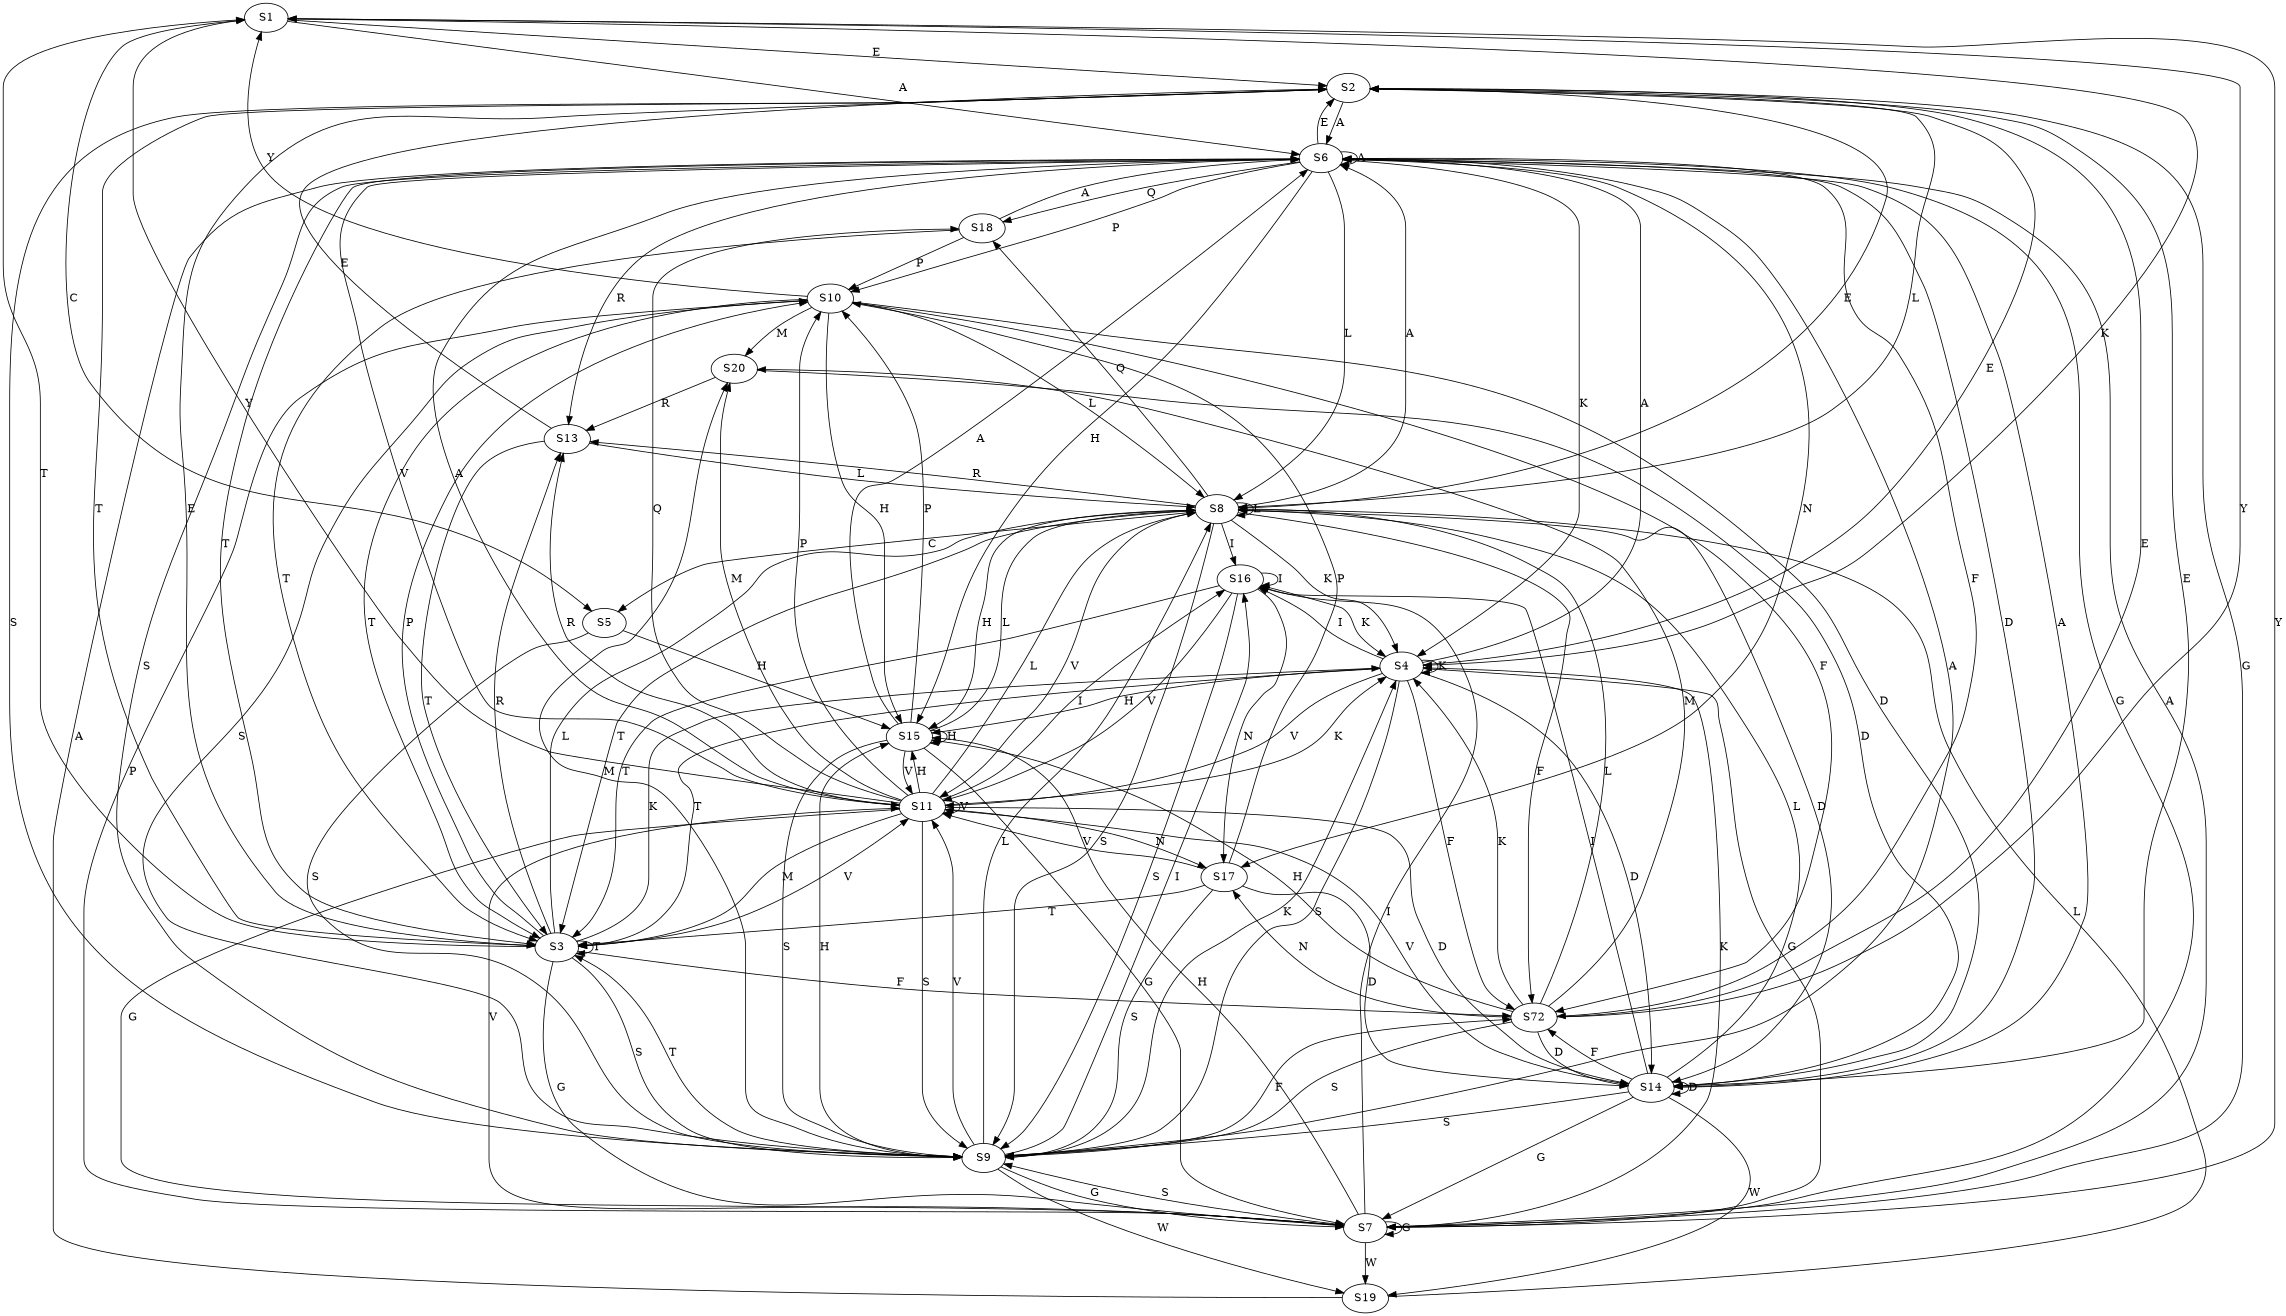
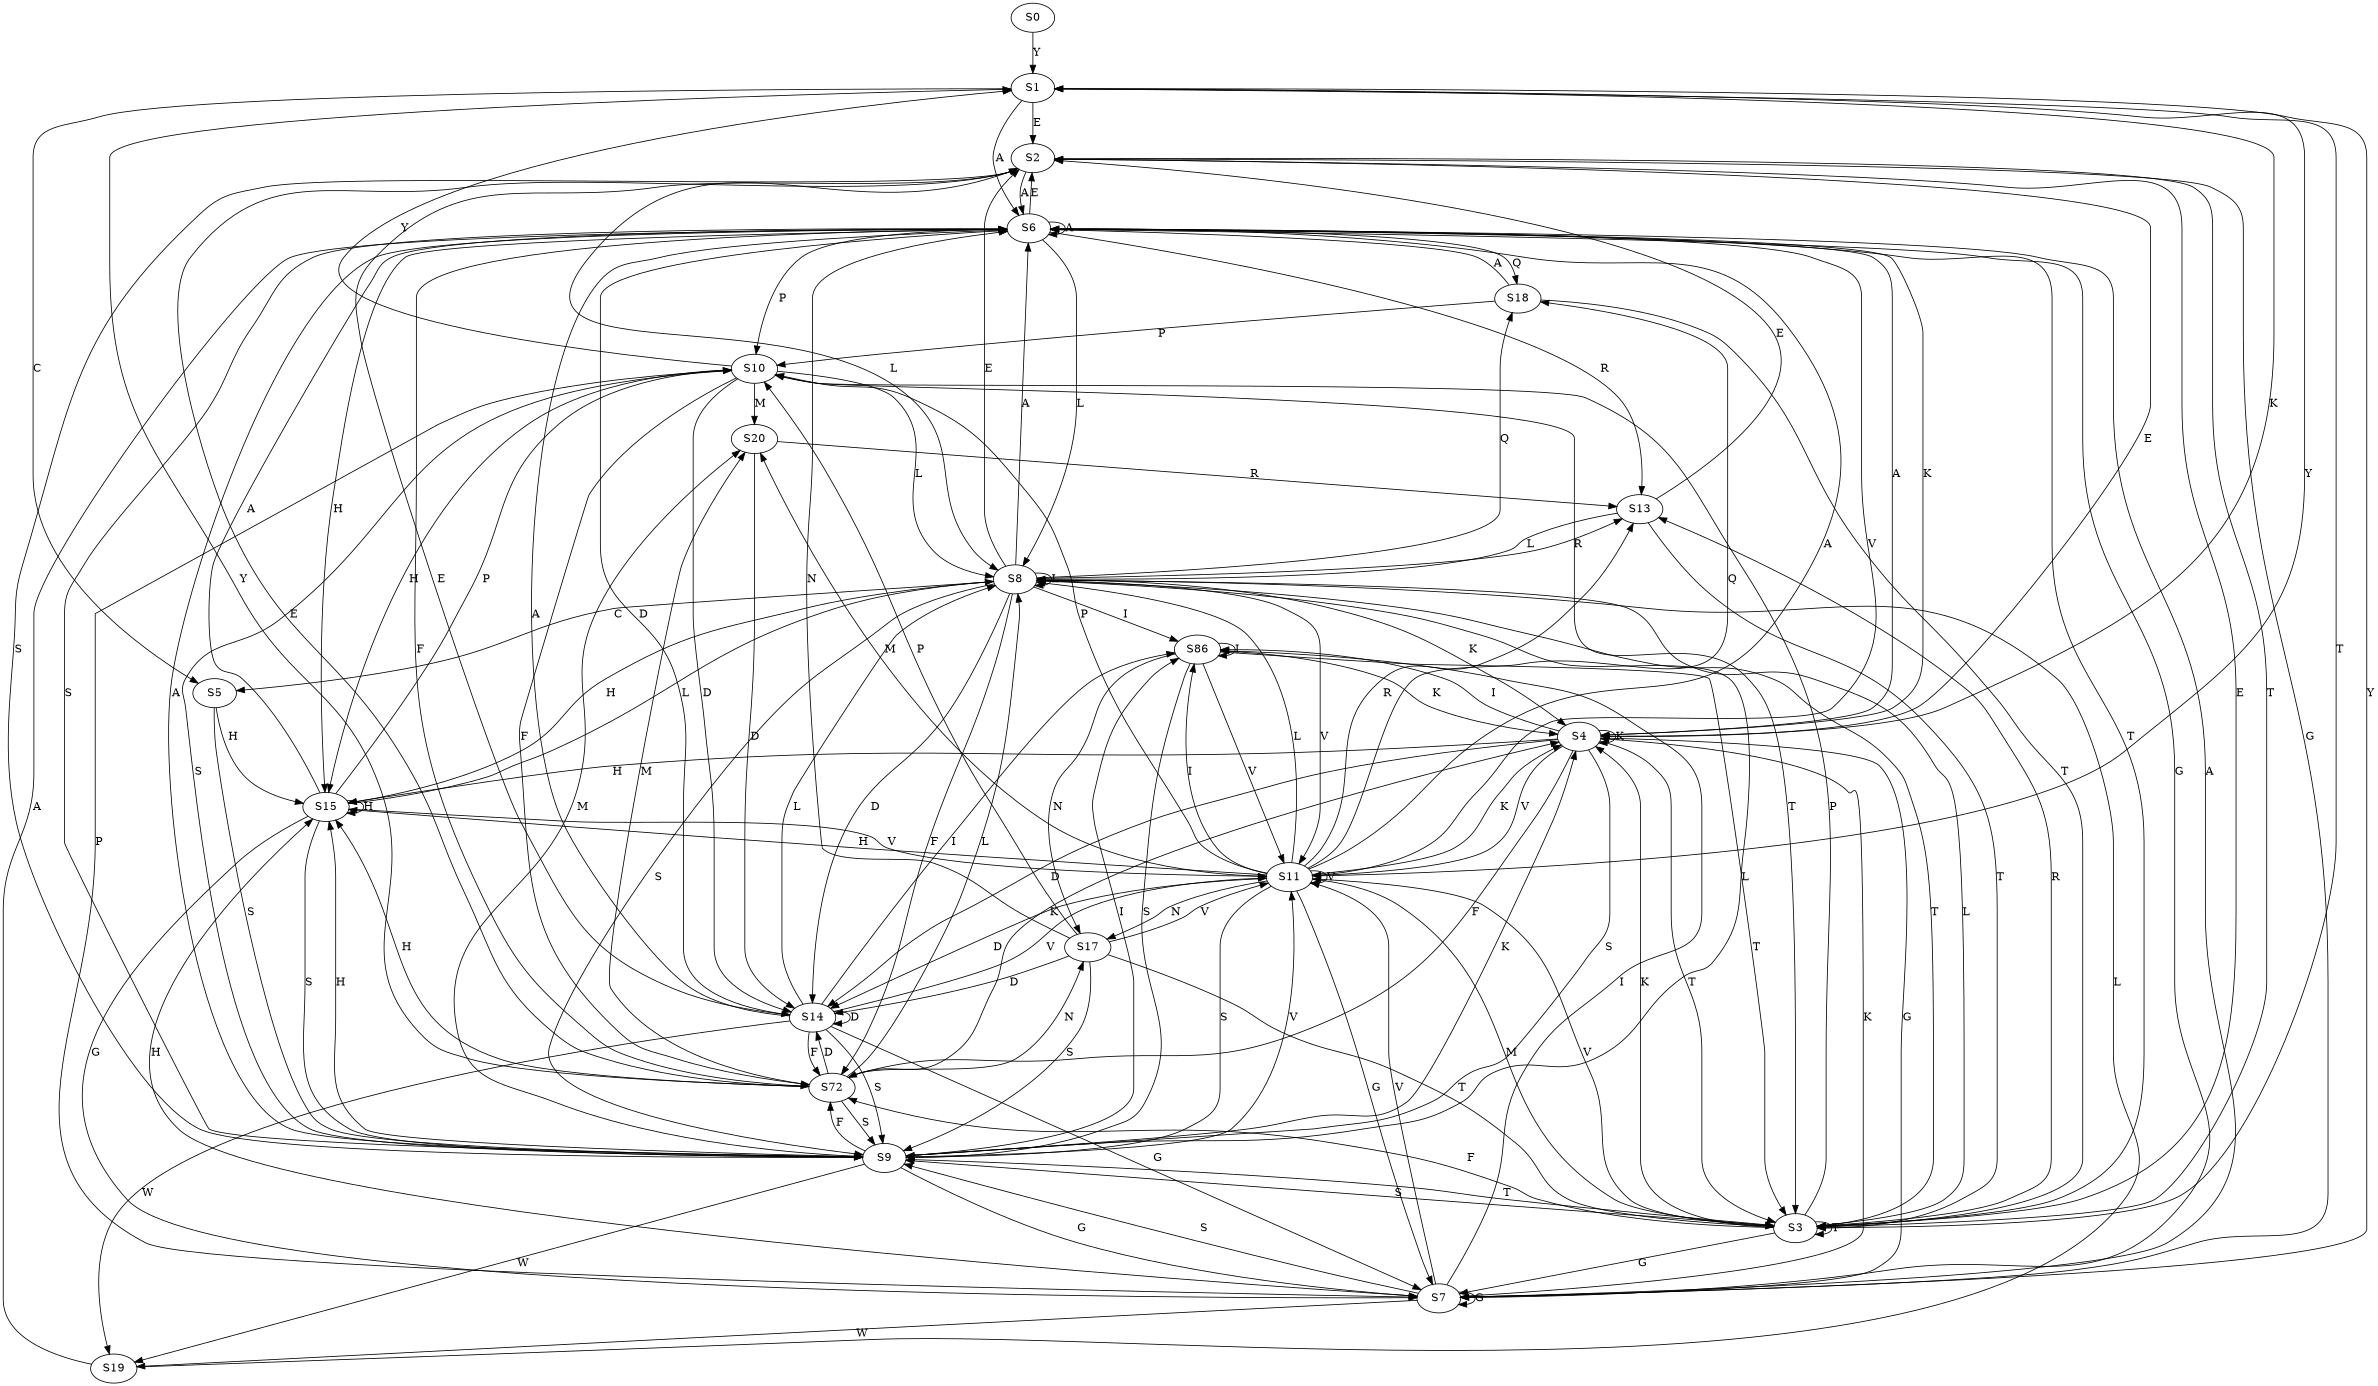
node "S0": added
edge "S6" -> "S17": reversed
node "S16": label "S16" -> "S86"
